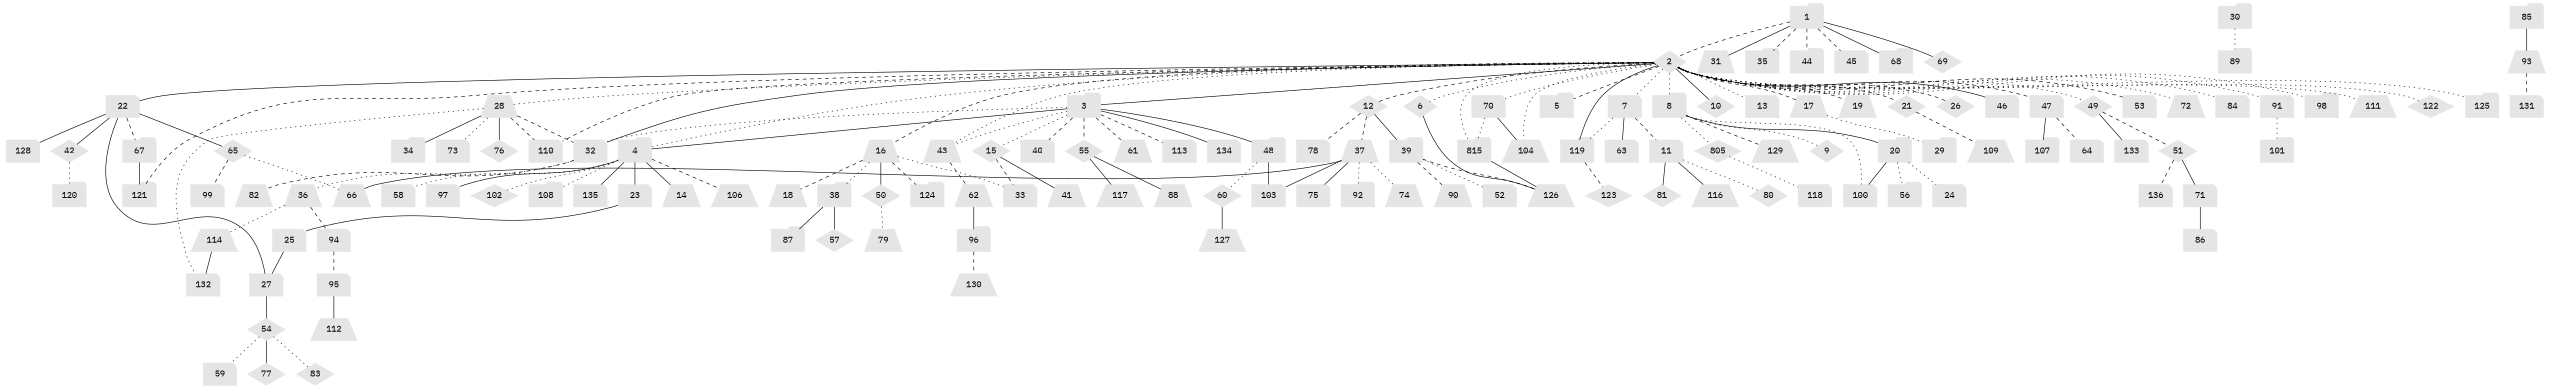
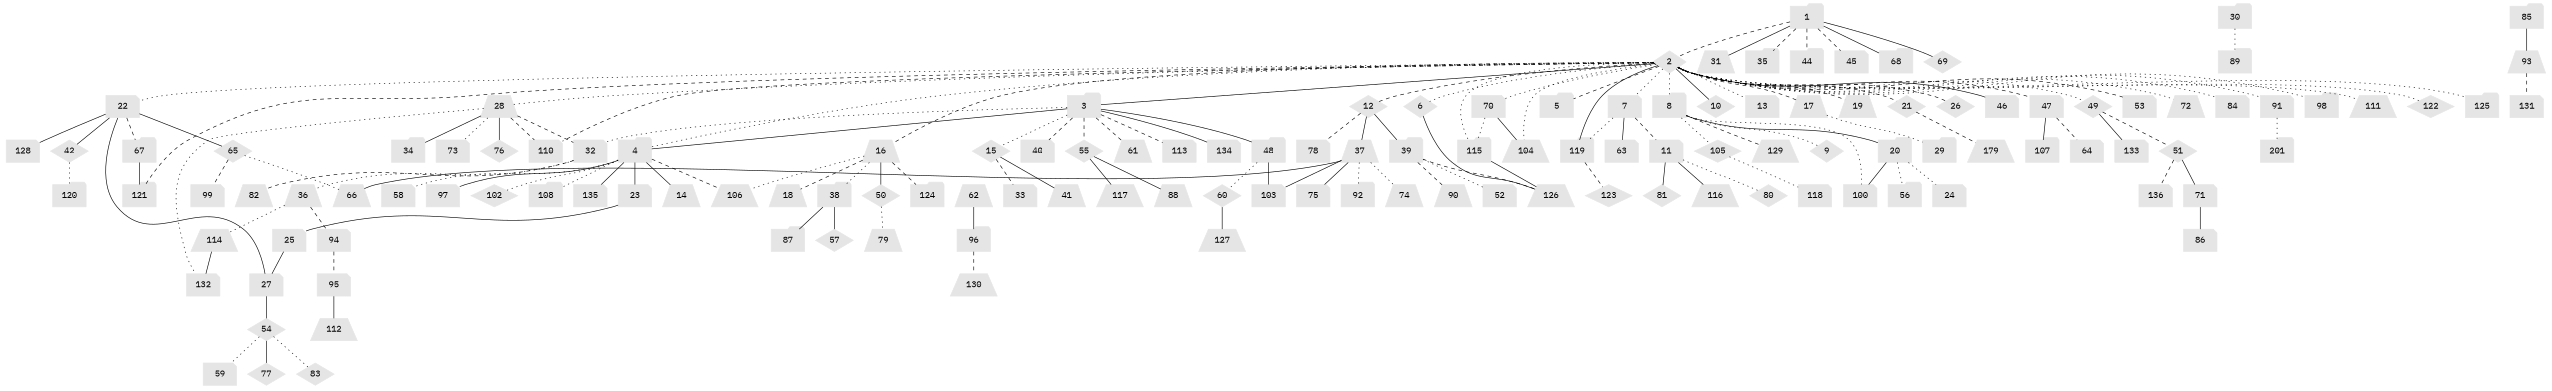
edge "2" -- "22": style solid -> dotted
edge "2" -- "32": removed
edge "12" -- "37": style dashed -> solid
node "43": removed
node "815": label "815" -> "115"
node "805": label "805" -> "105"
node "109": label "109" -> "179"
node "101": label "101" -> "201"
edge "16" -- "33": now "16" -- "106"
